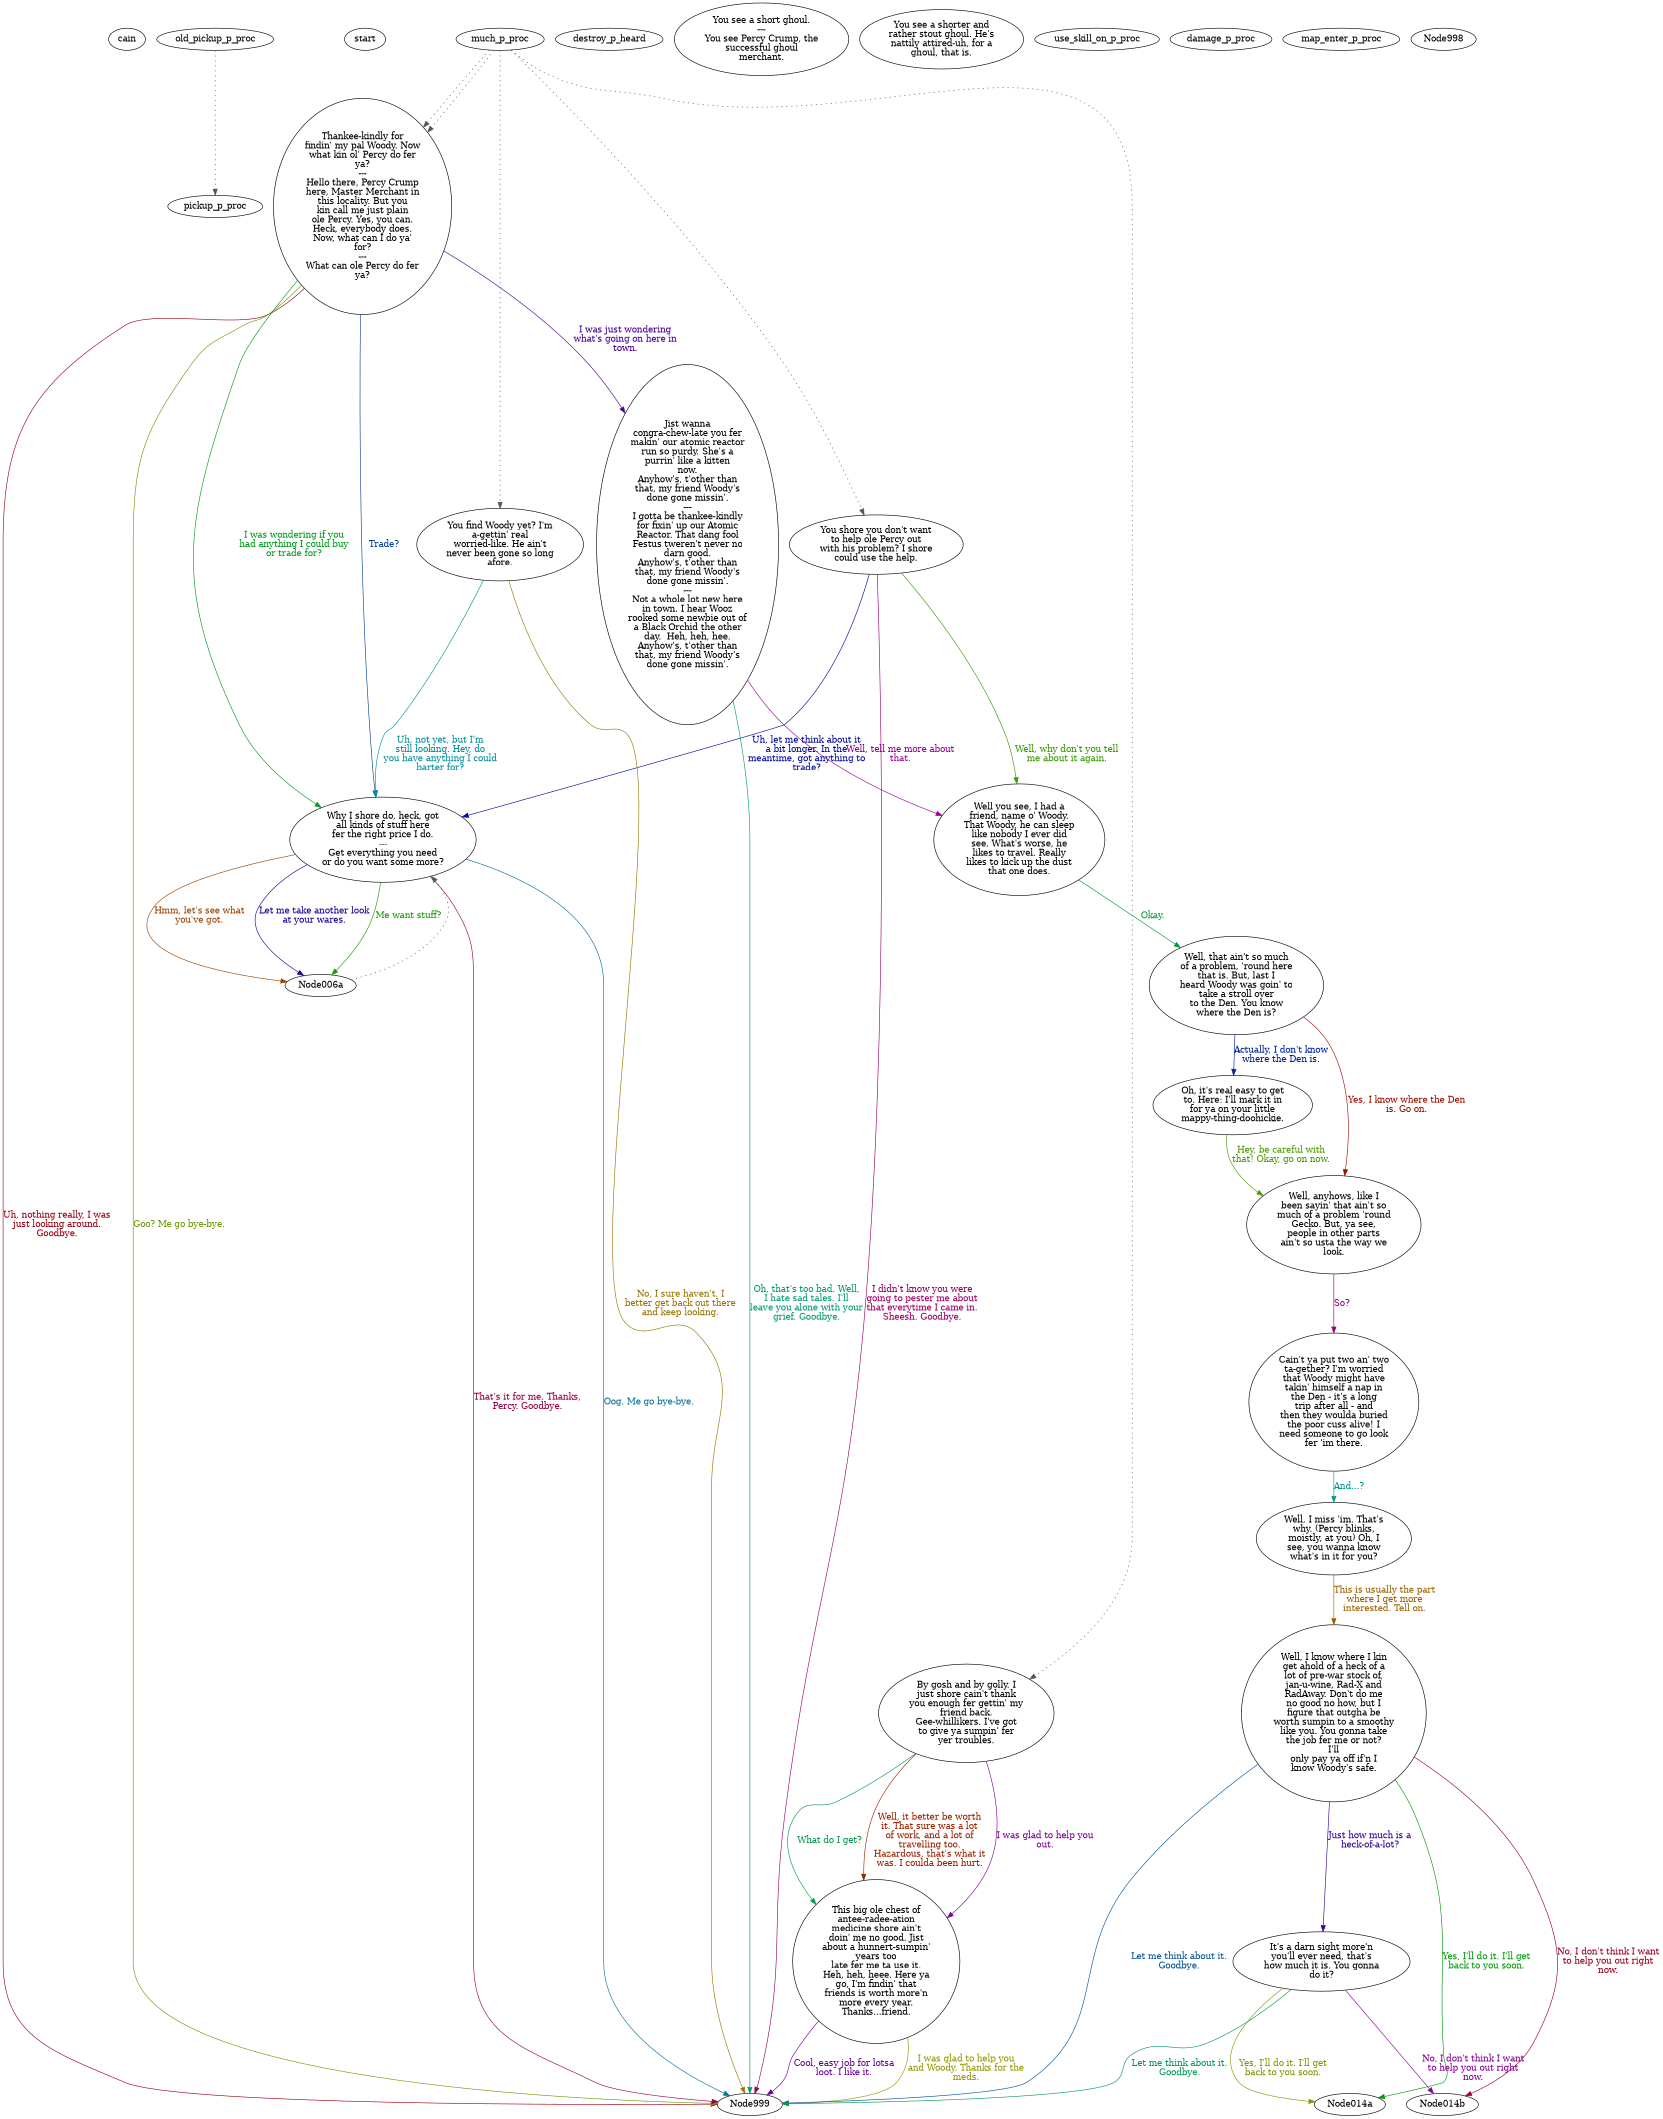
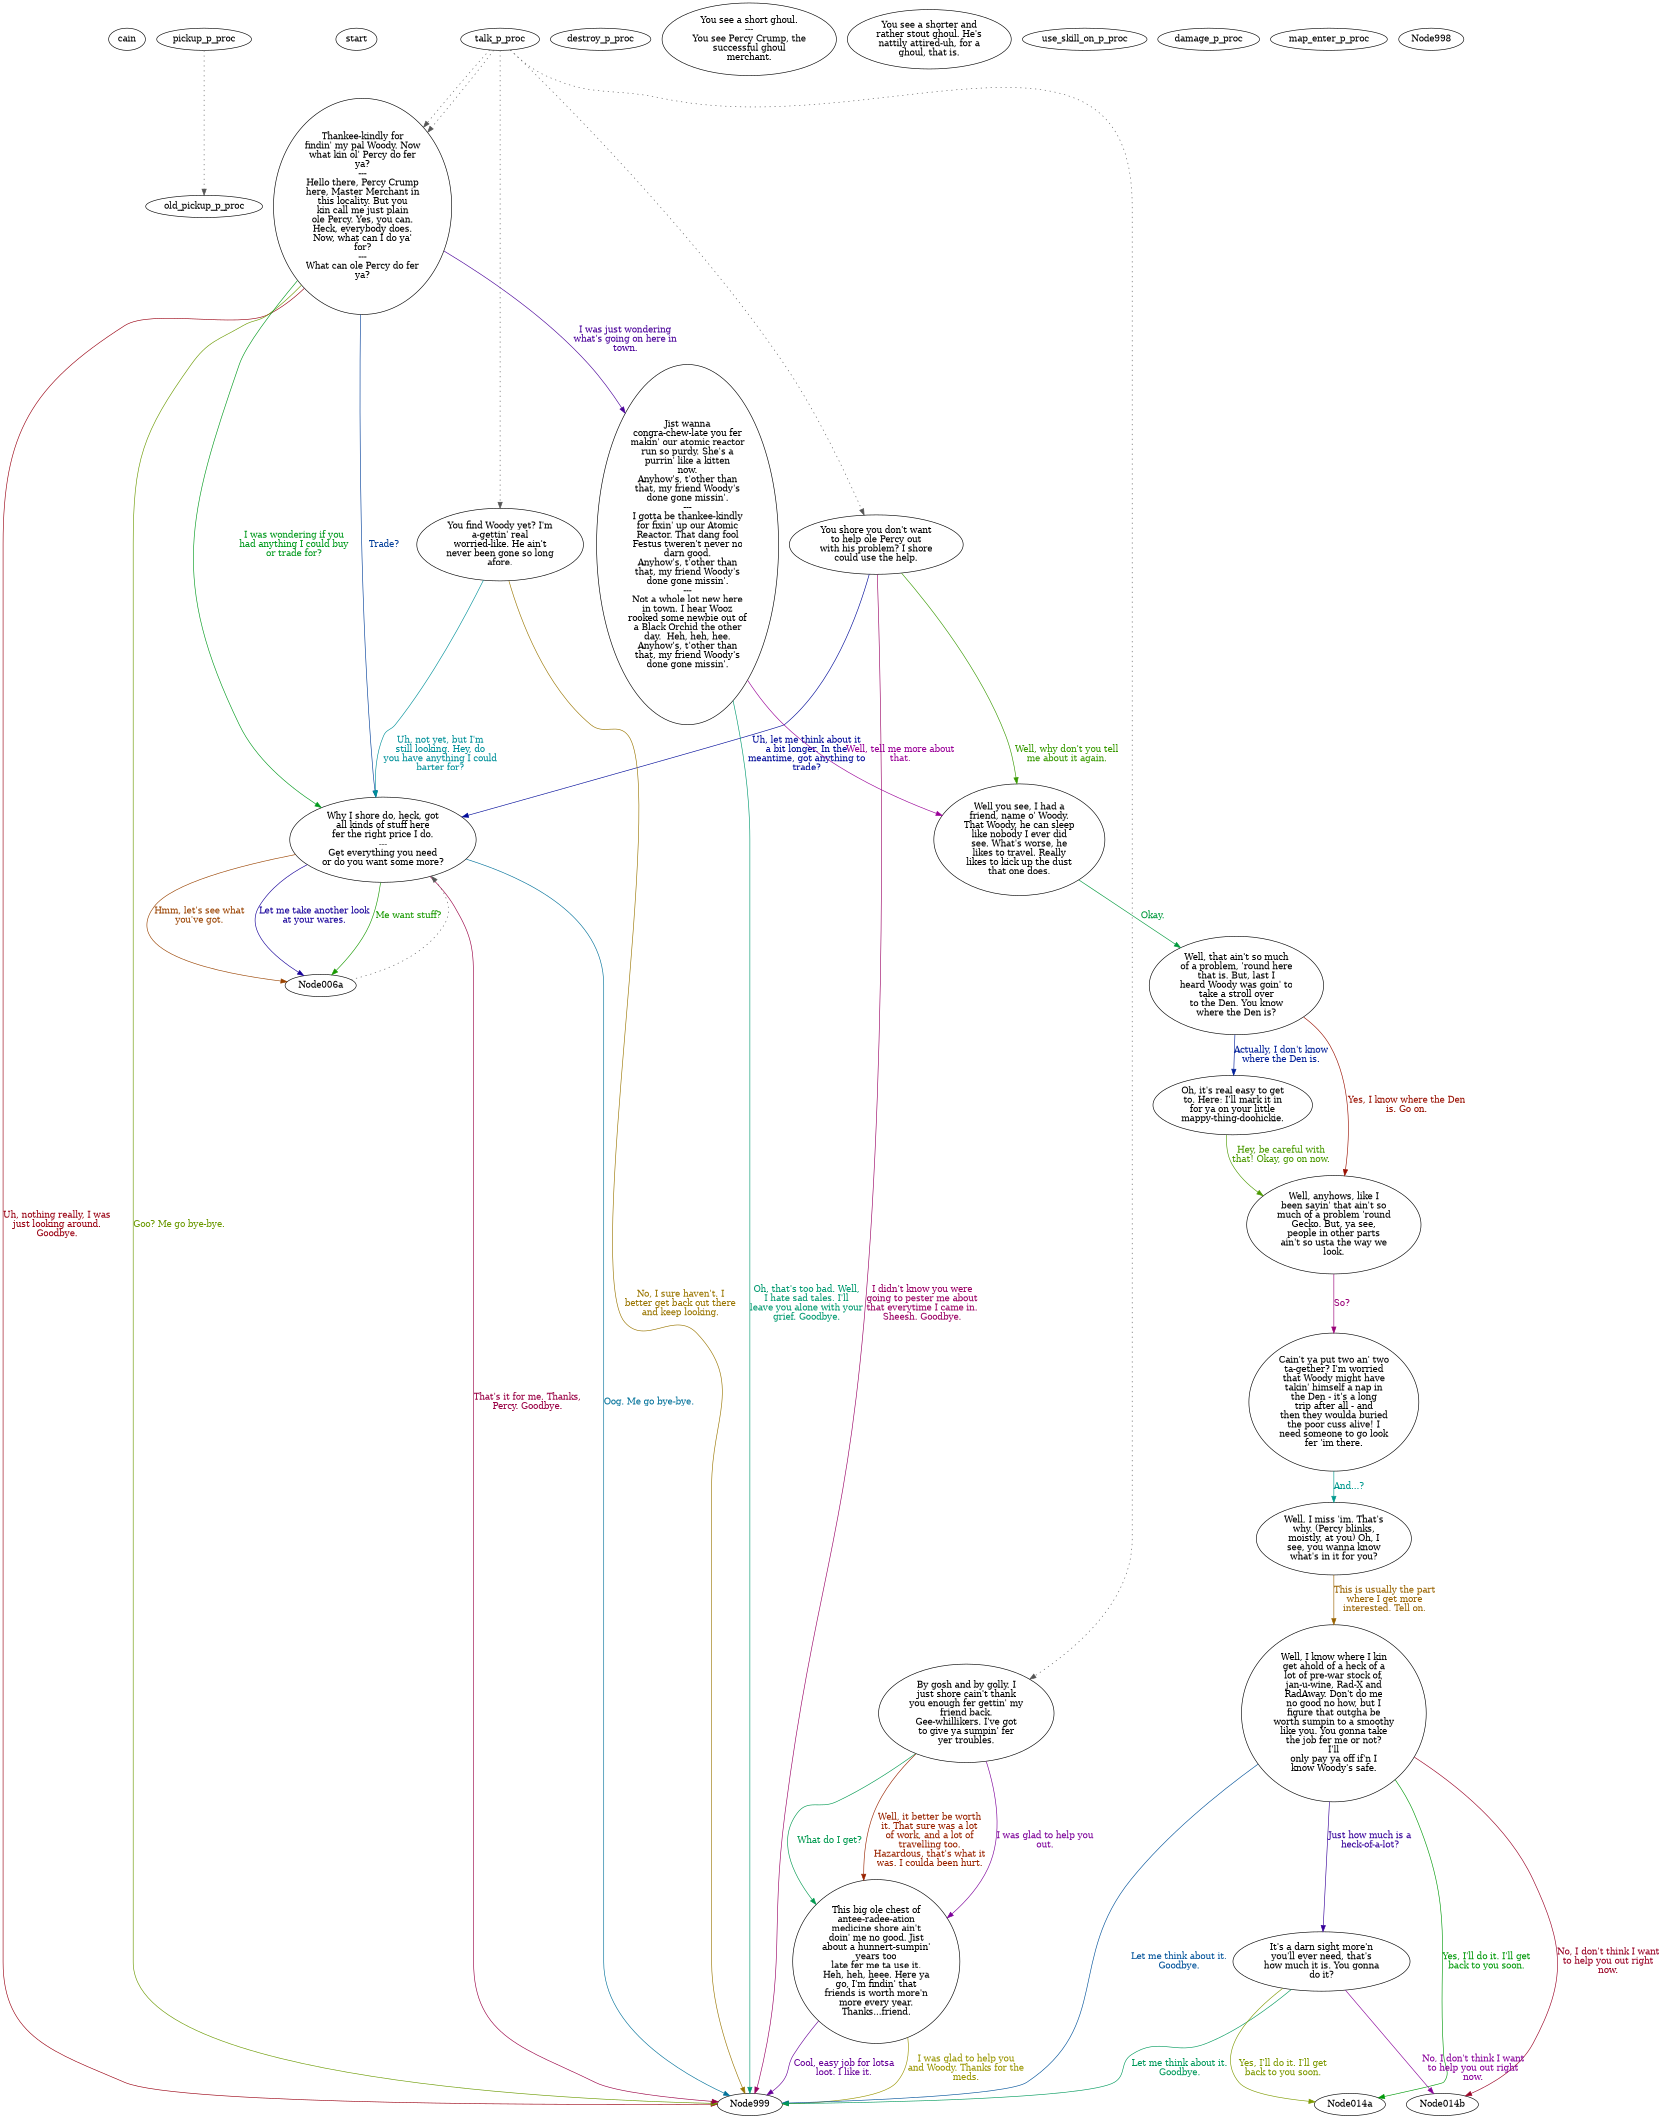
node "much_p_proc": label "much_p_proc" -> "talk_p_proc"
node "destroy_p_heard": label "destroy_p_heard" -> "destroy_p_proc"
edge "old_pickup_p_proc" -> "pickup_p_proc": reversed
